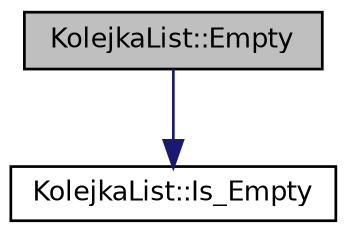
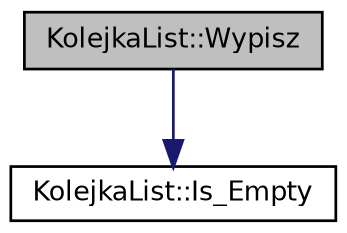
node "KolejkaList::Empty": label "KolejkaList::Empty" -> "KolejkaList::Wypisz"
